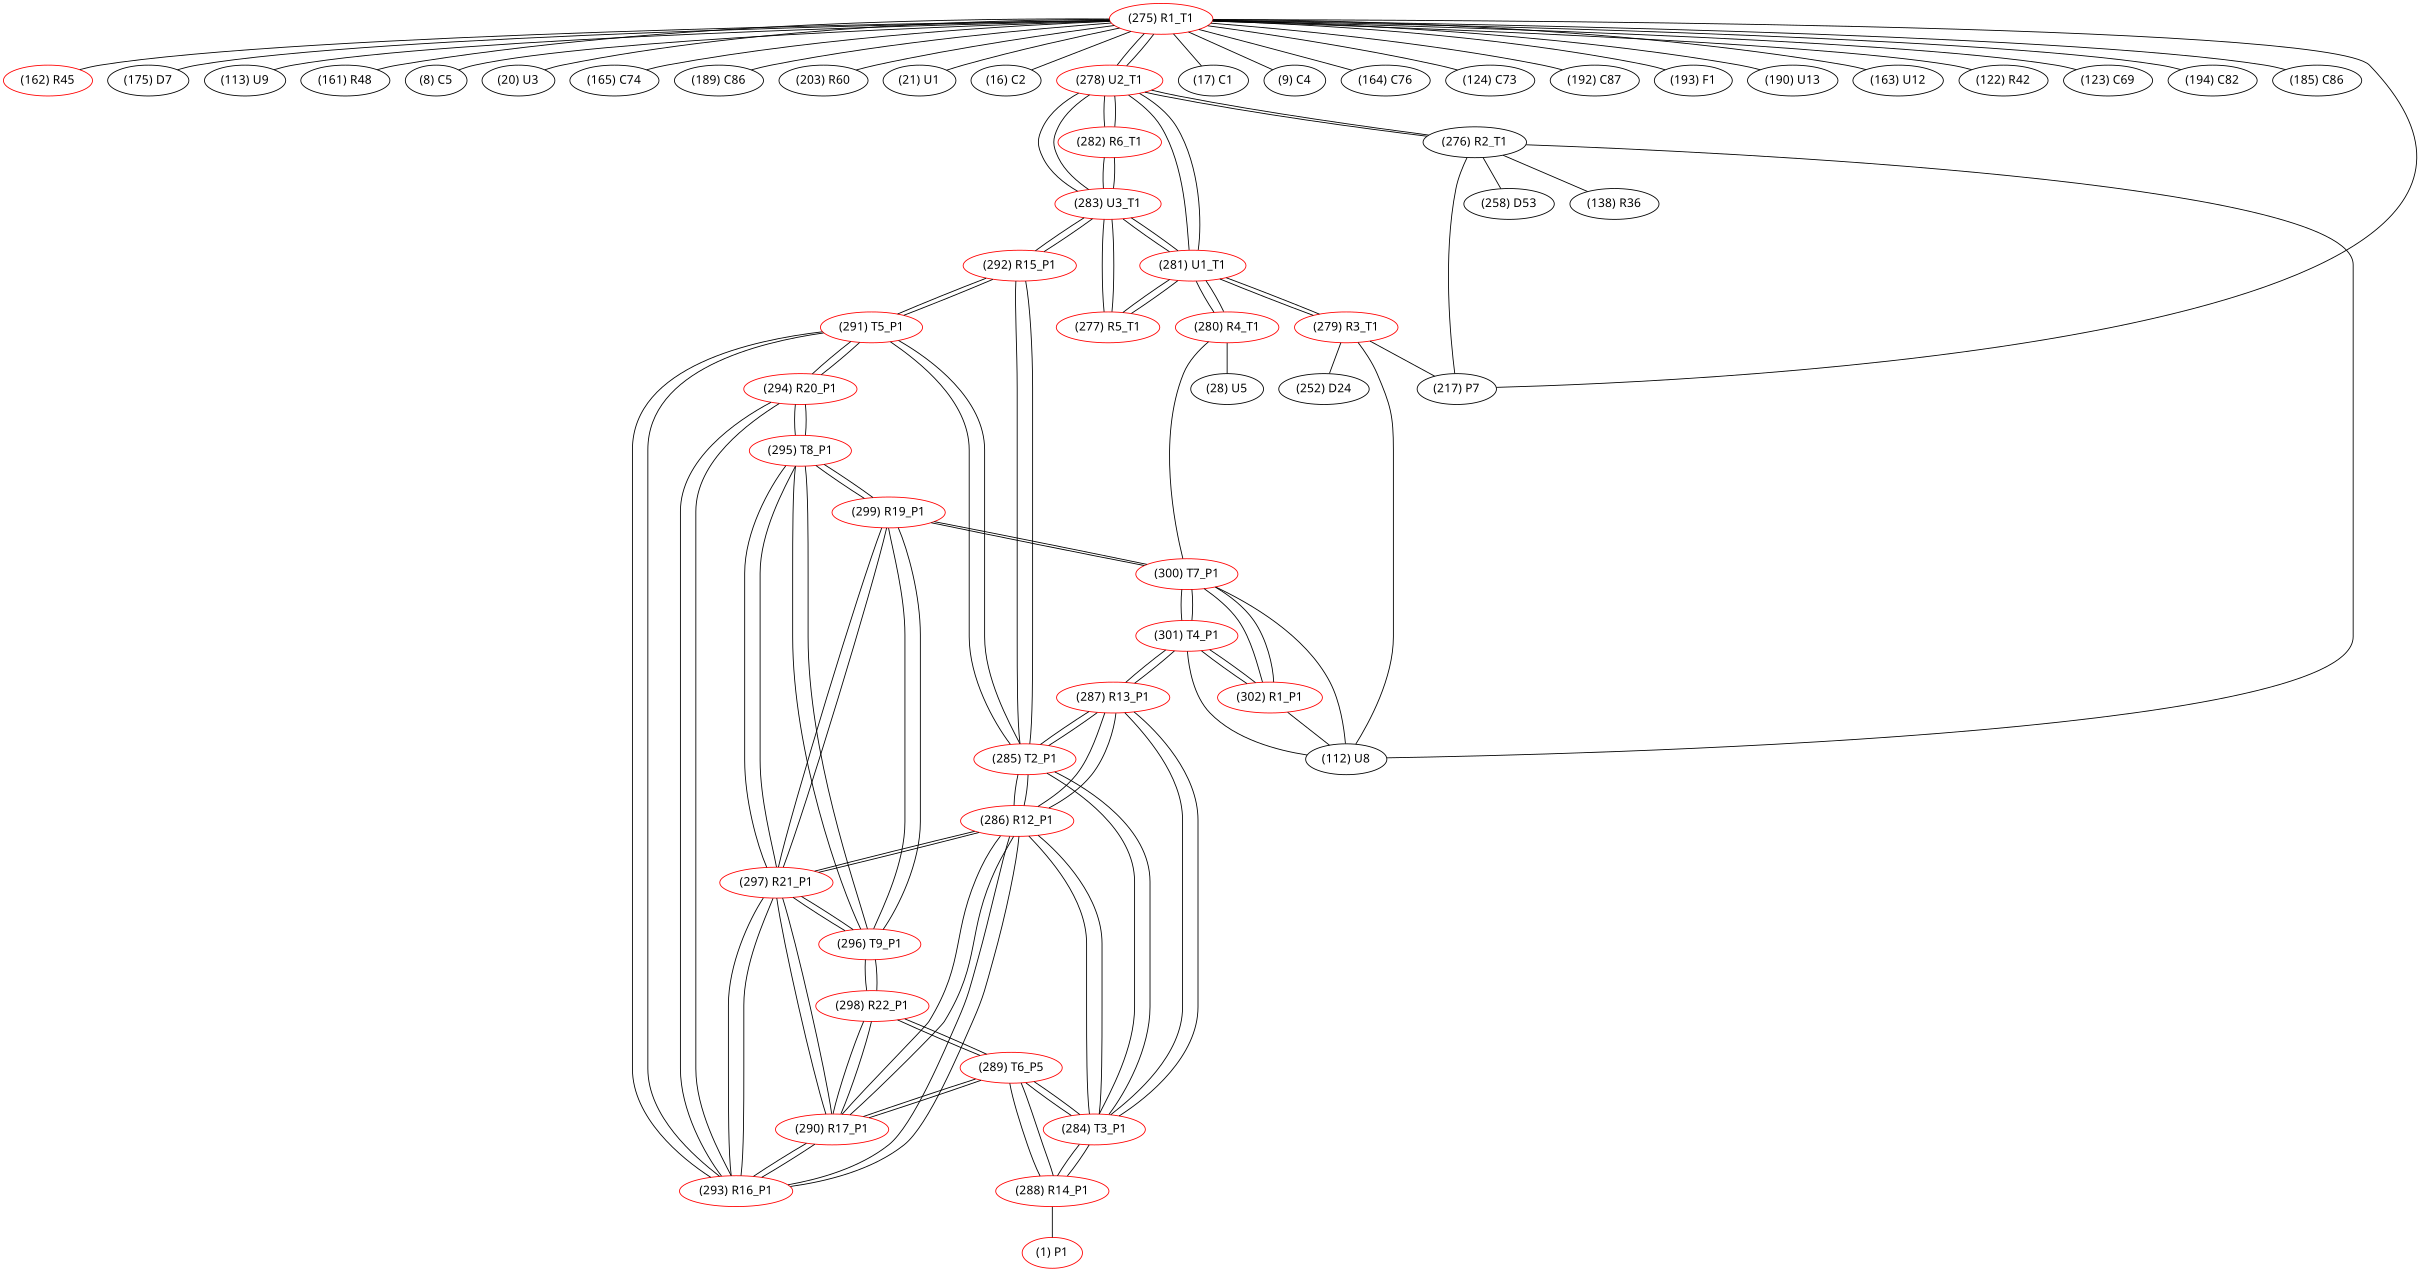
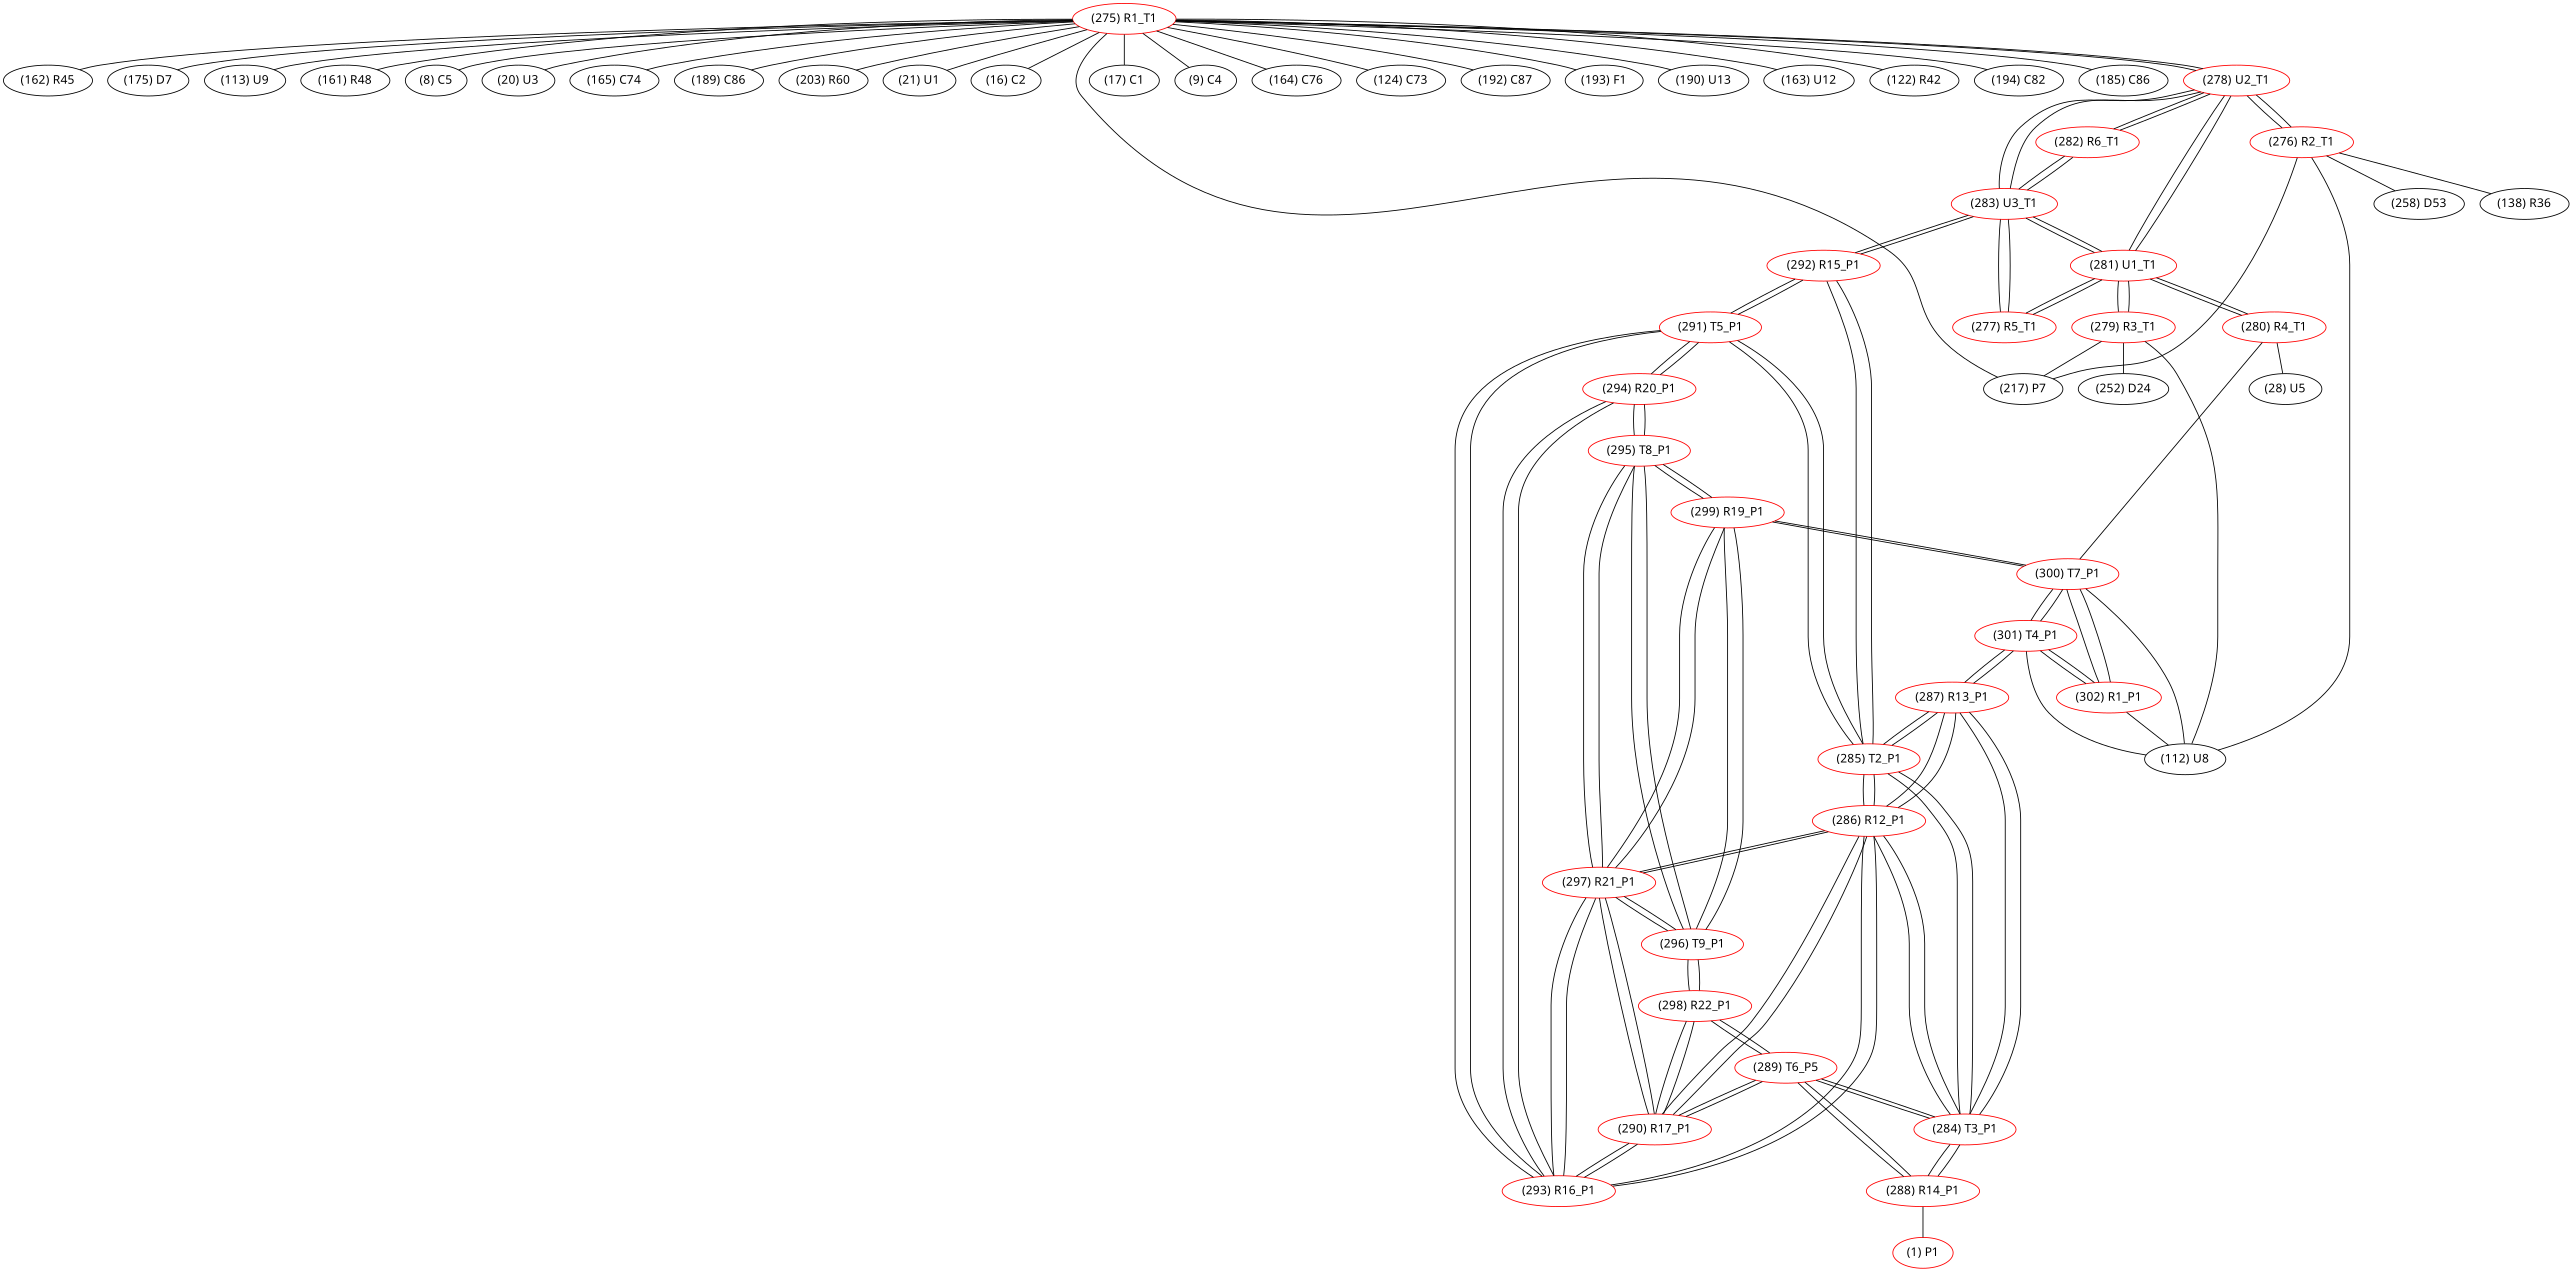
node "(162) R45": color red -> black
node "(123) C69": removed
node "(276) R2_T1": color black -> red
